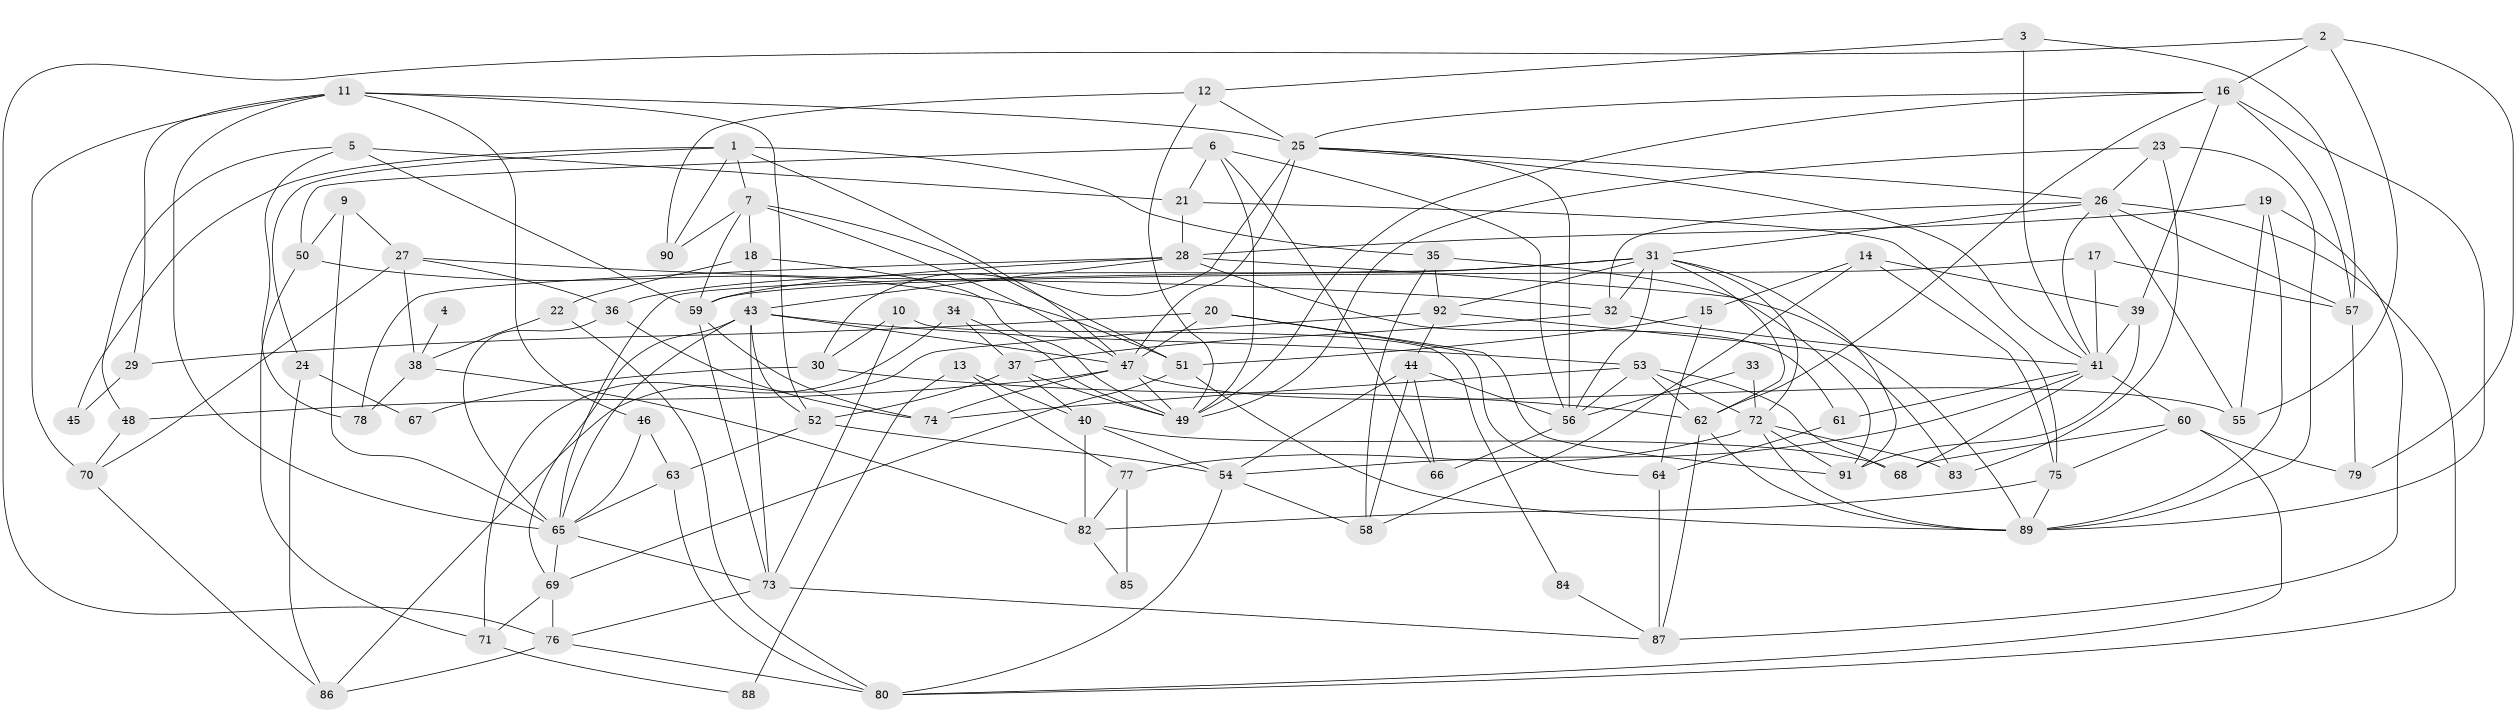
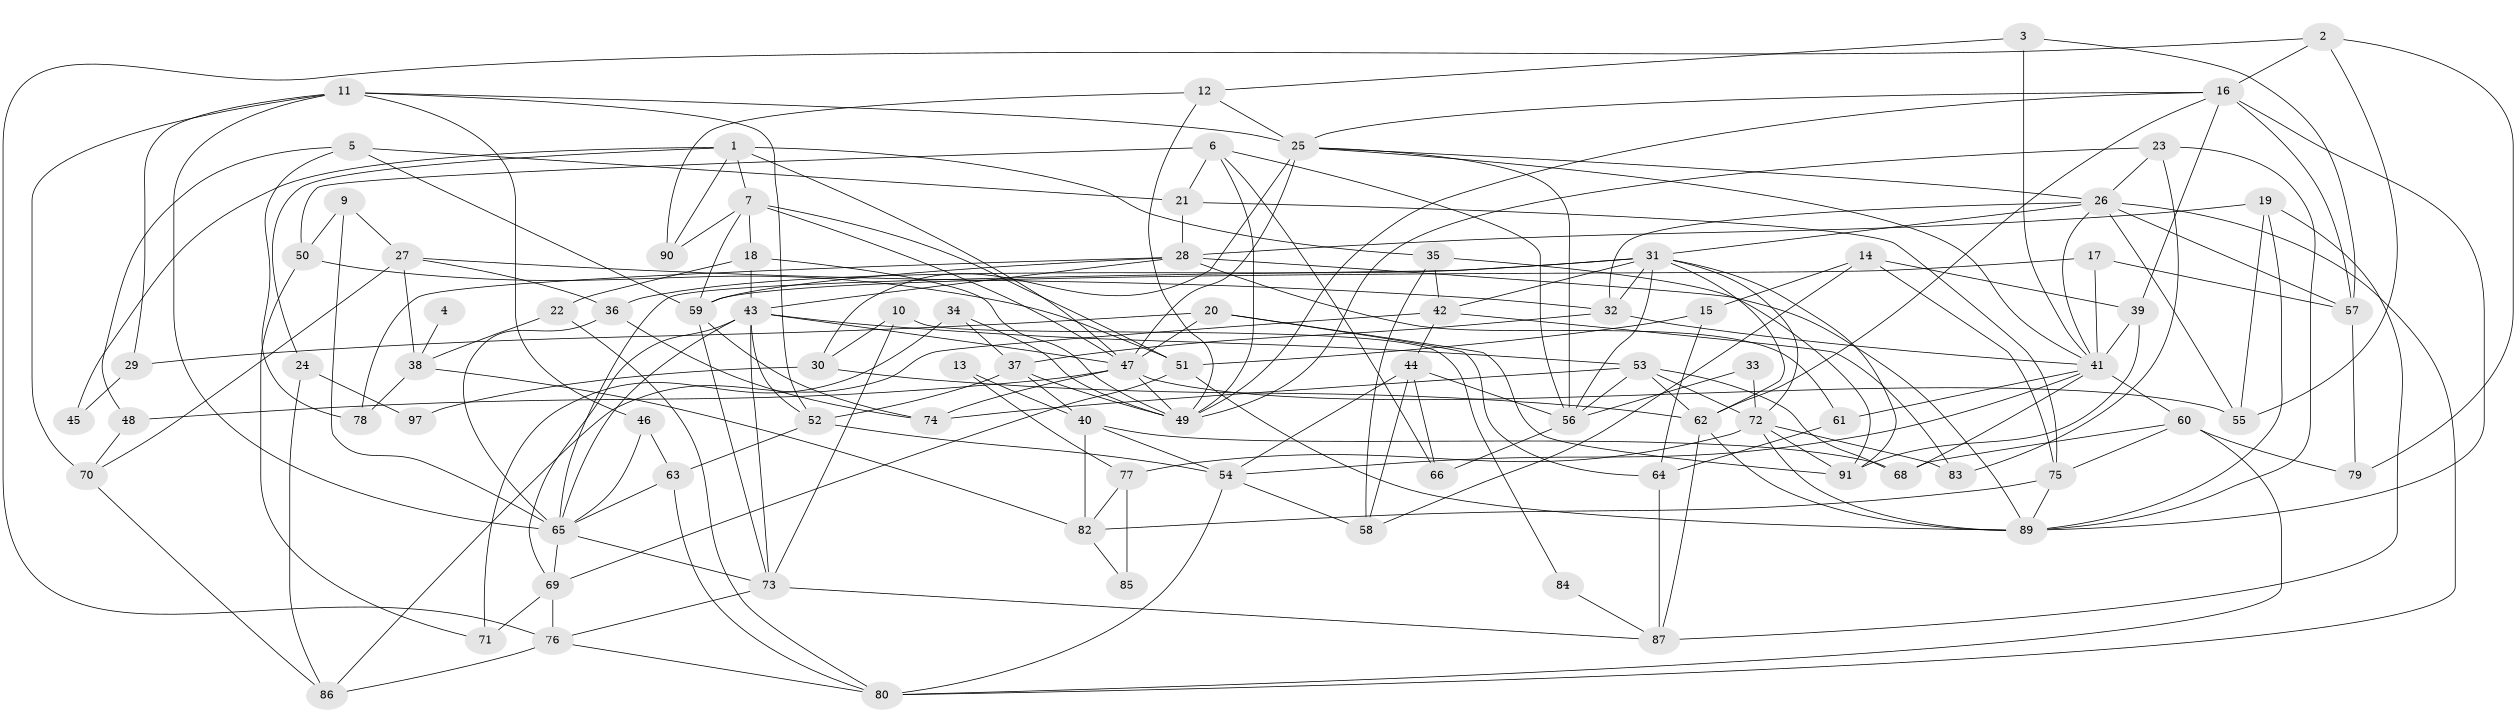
node "92": label "92" -> "42"
node "67": label "67" -> "97"
node "88": removed
